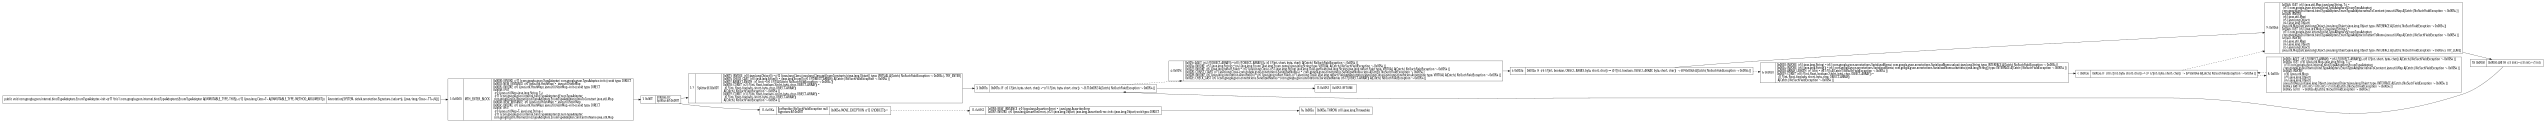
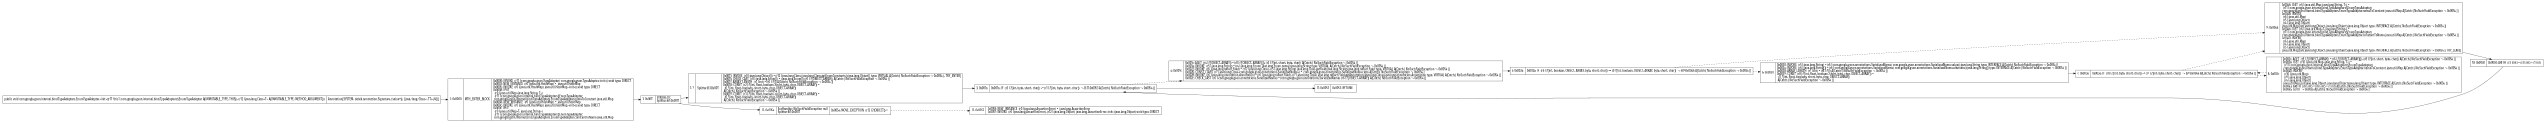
edge "5: 0x002e" -> "9: 0x0046": style solid -> dashed
node "14: 0x005a": removed
node "12: 0x0054": text "Signature:B:1:0x0011" -> "Splitter:B:1:0x0011"
